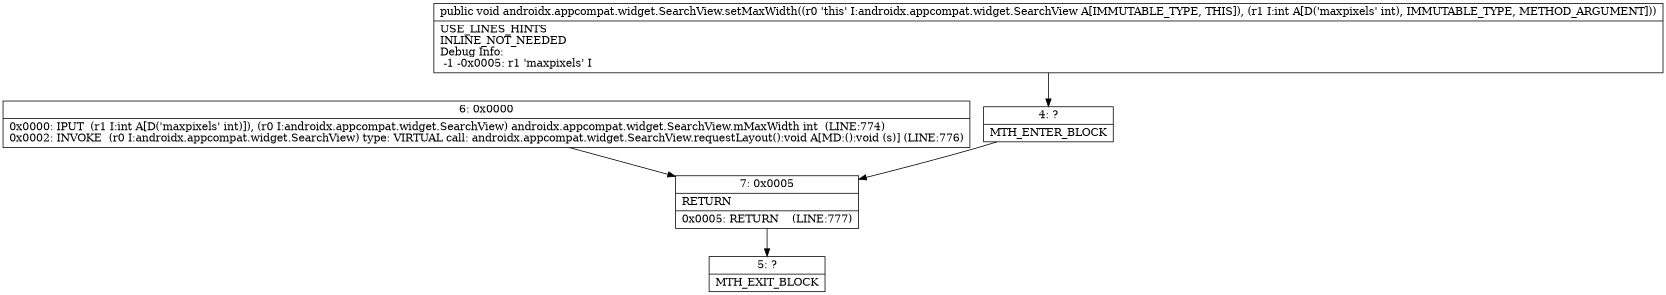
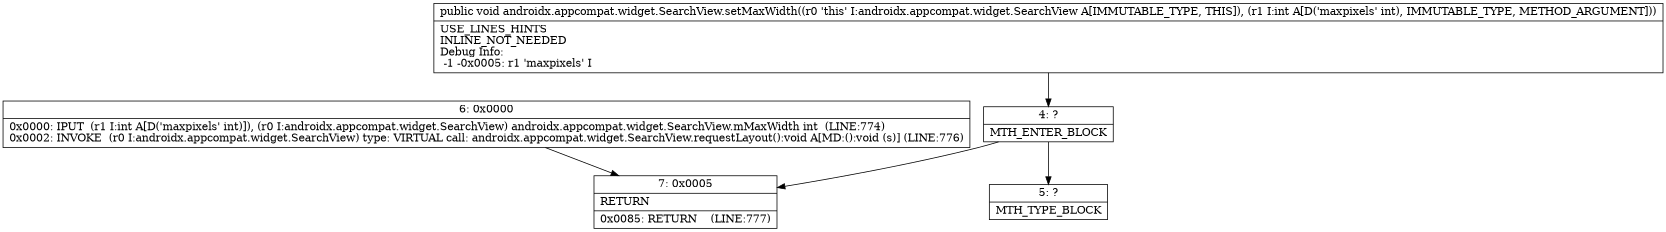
node "7: 0x0005": text "0x0005: RETURN    (LINE:777)" -> "0x0085: RETURN    (LINE:777)"
edge "7: 0x0005" -> "5: ?": now "4: ?" -> "5: ?"
node "5: ?": text "MTH_EXIT_BLOCK" -> "MTH_TYPE_BLOCK"
